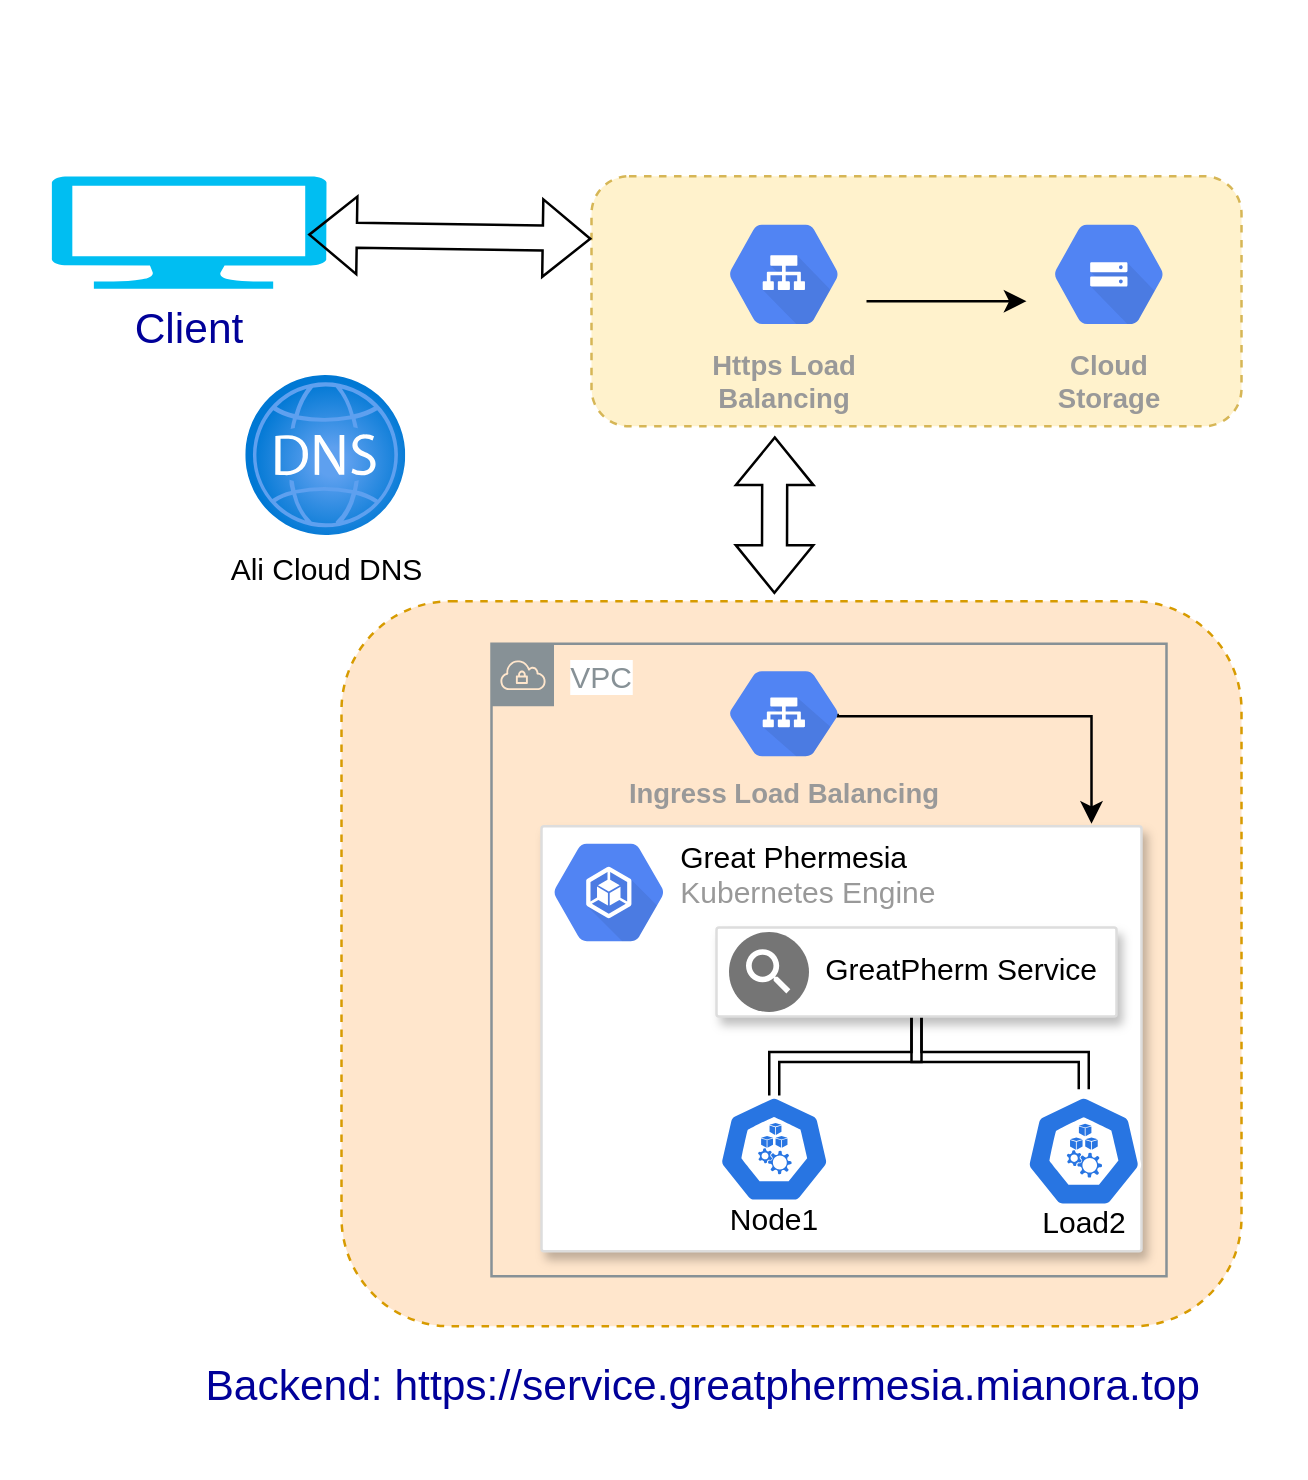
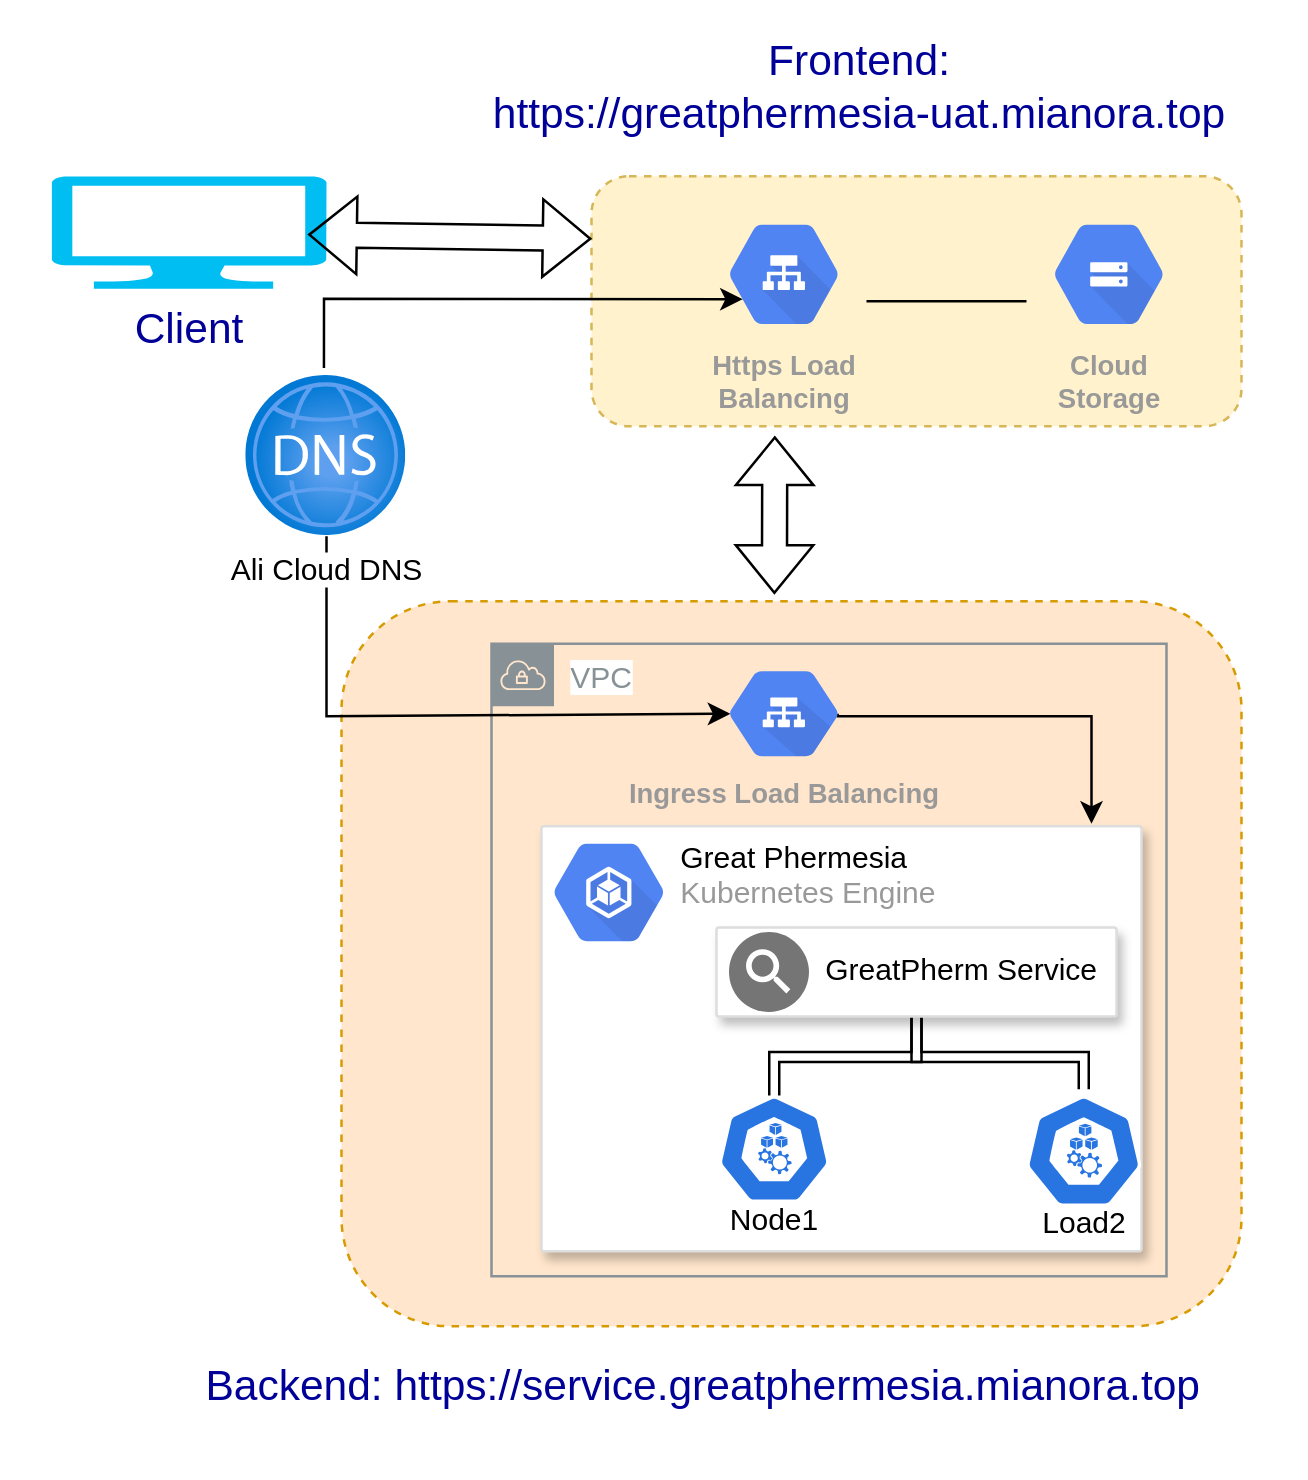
node "Frontend: https://greatphermesia-uat.mianora.top": added
edge "Ali Cloud DNS" -> "Https Load Balancing": added
edge "Https Load Balancing" -> "Cloud Storage": arrowhead classic -> none
edge "Ali Cloud DNS" -> "Ingress Load Balancing": added
